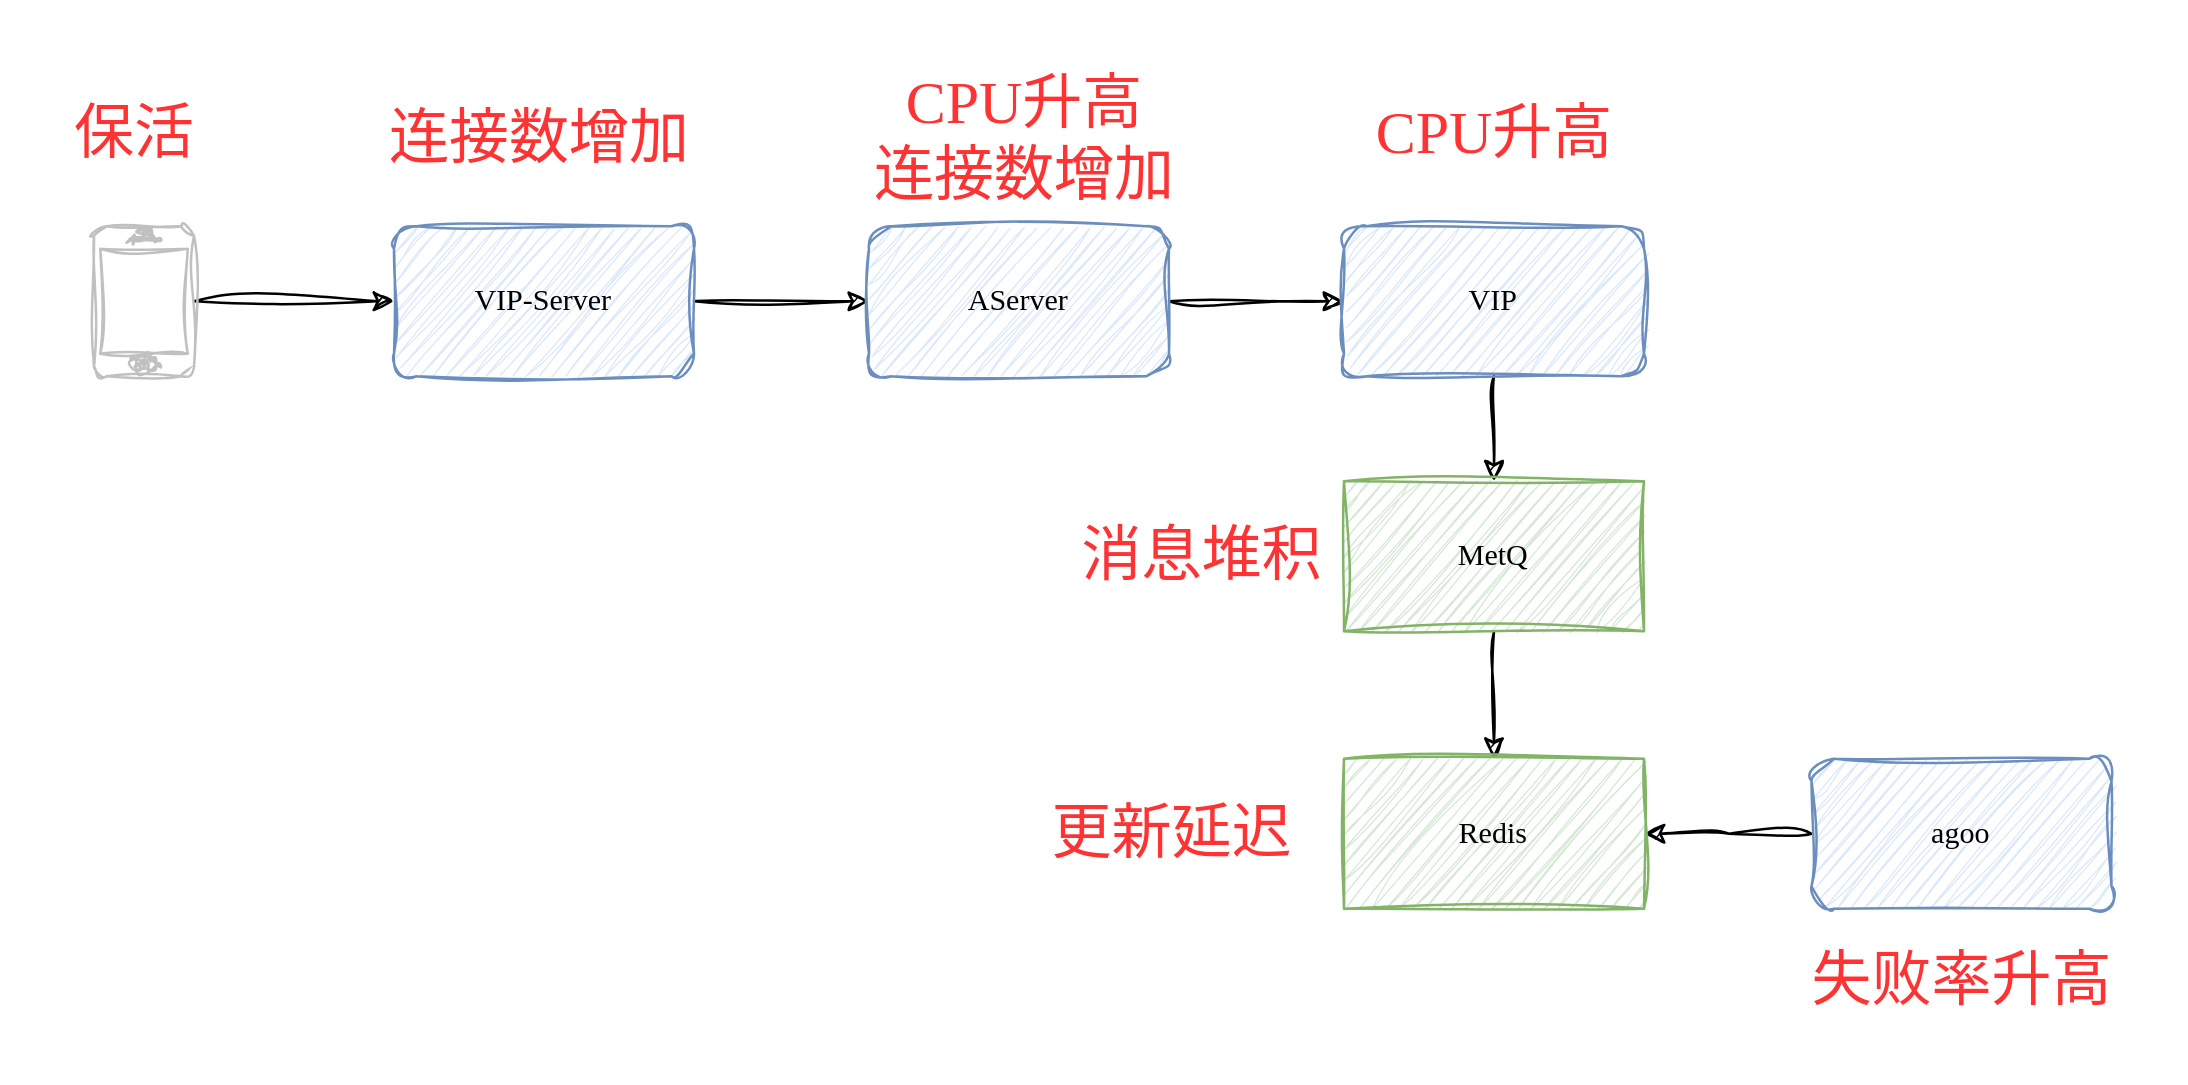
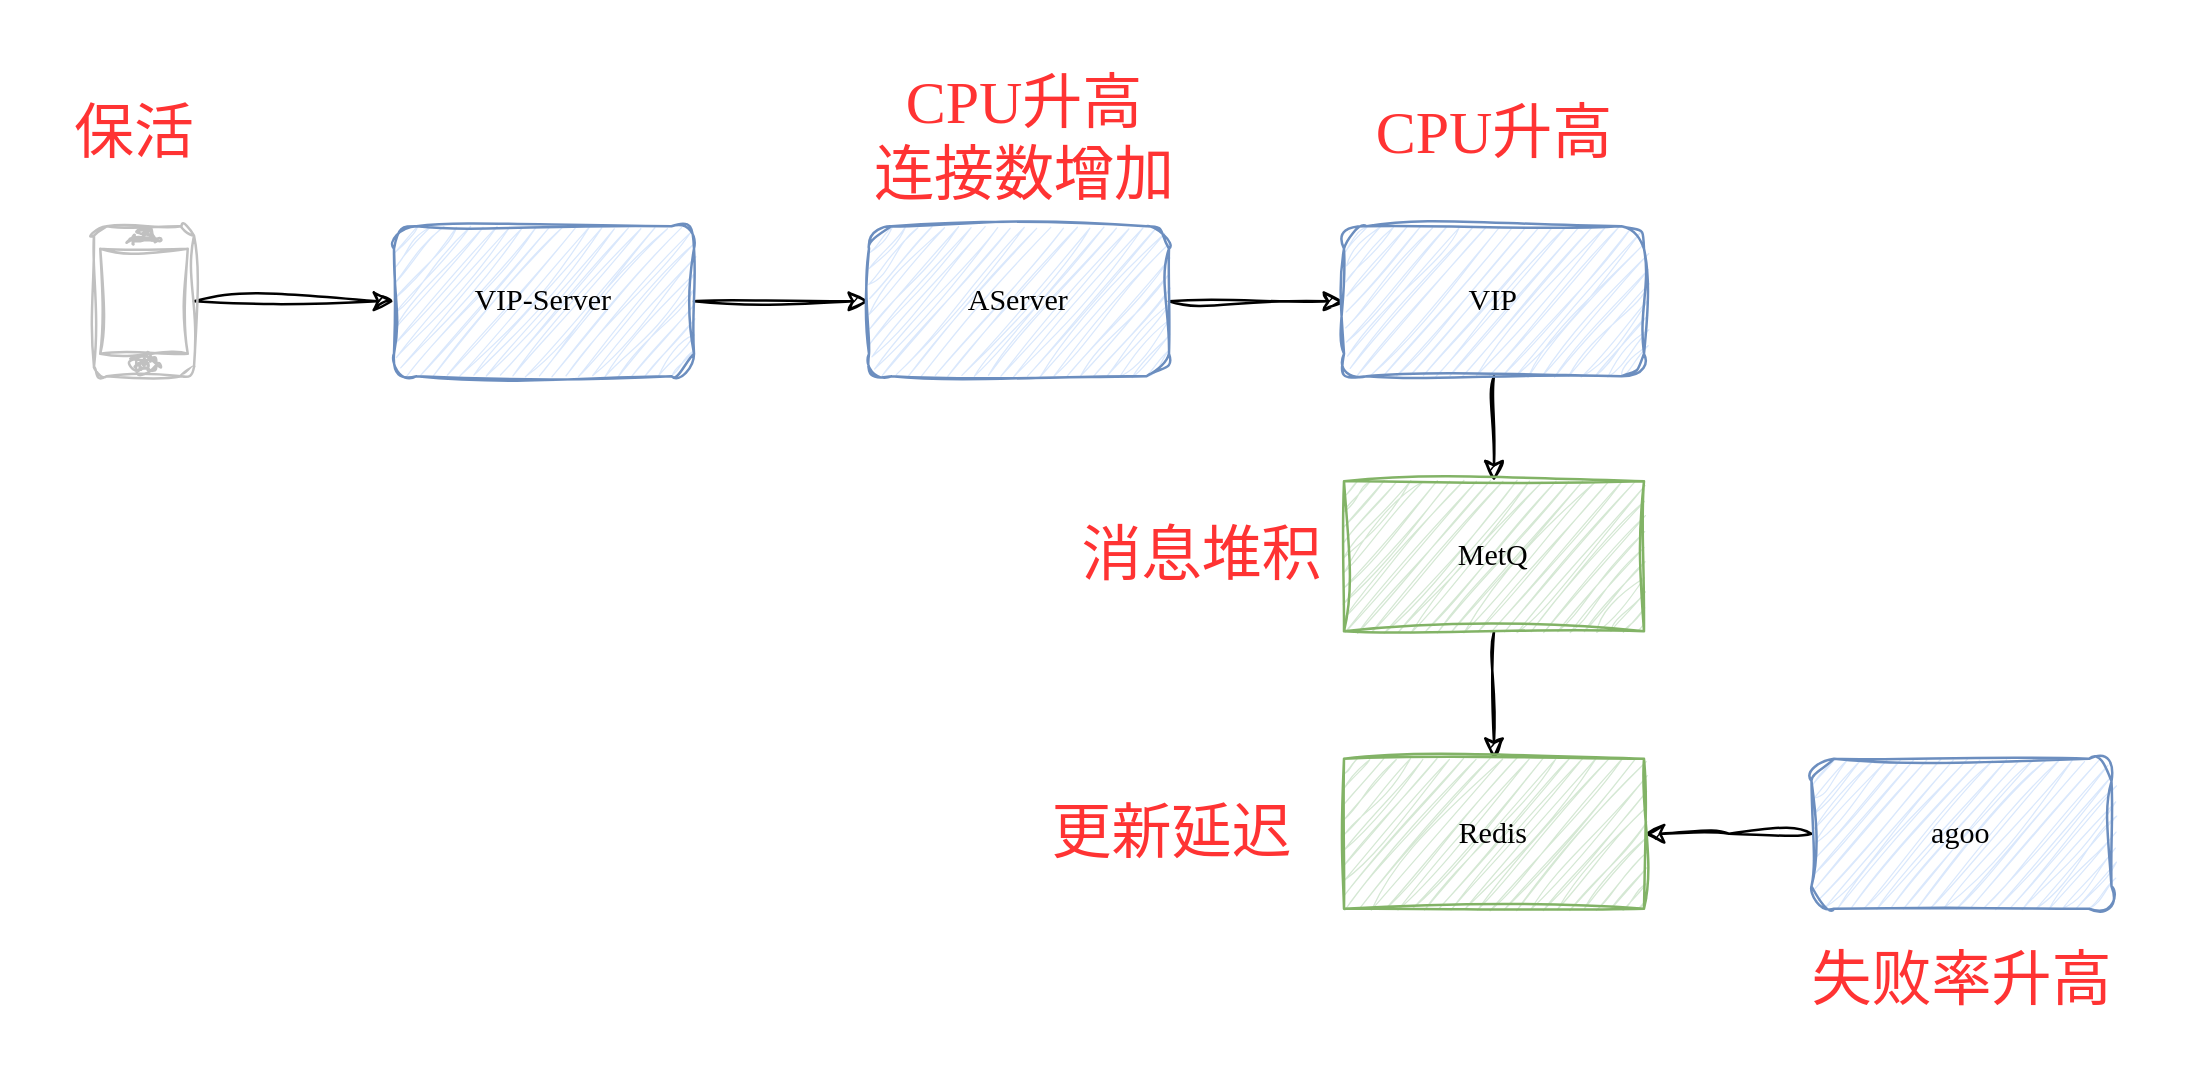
node "连接数增加": removed
